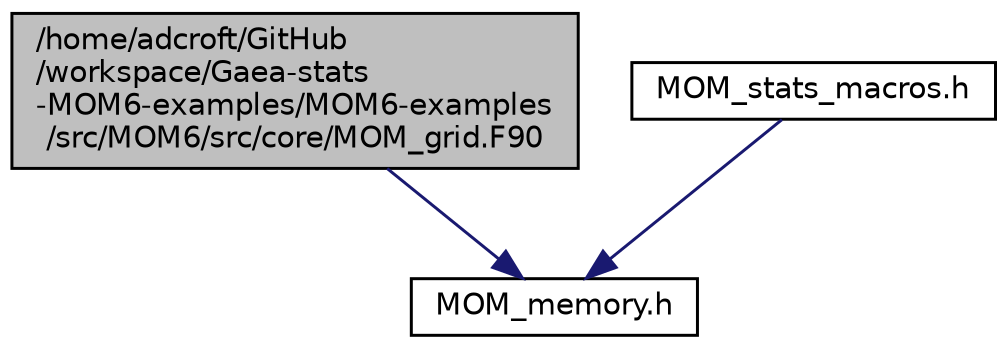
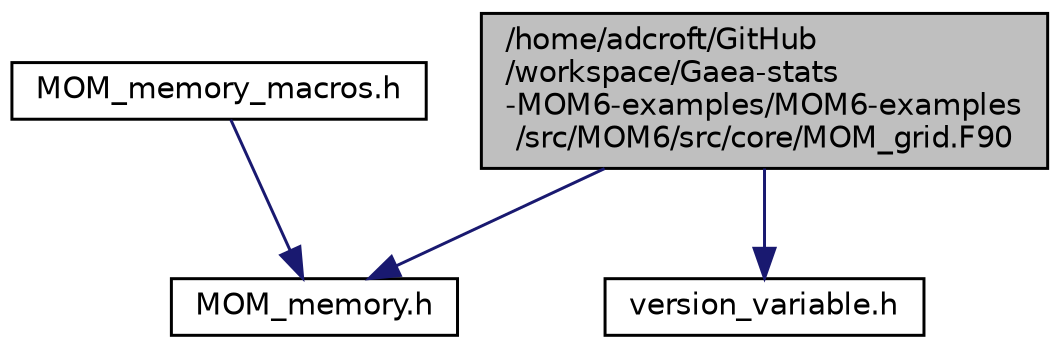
node "MOM_stats_macros.h": label "MOM_stats_macros.h" -> "MOM_memory_macros.h"
node "version_variable.h": added
